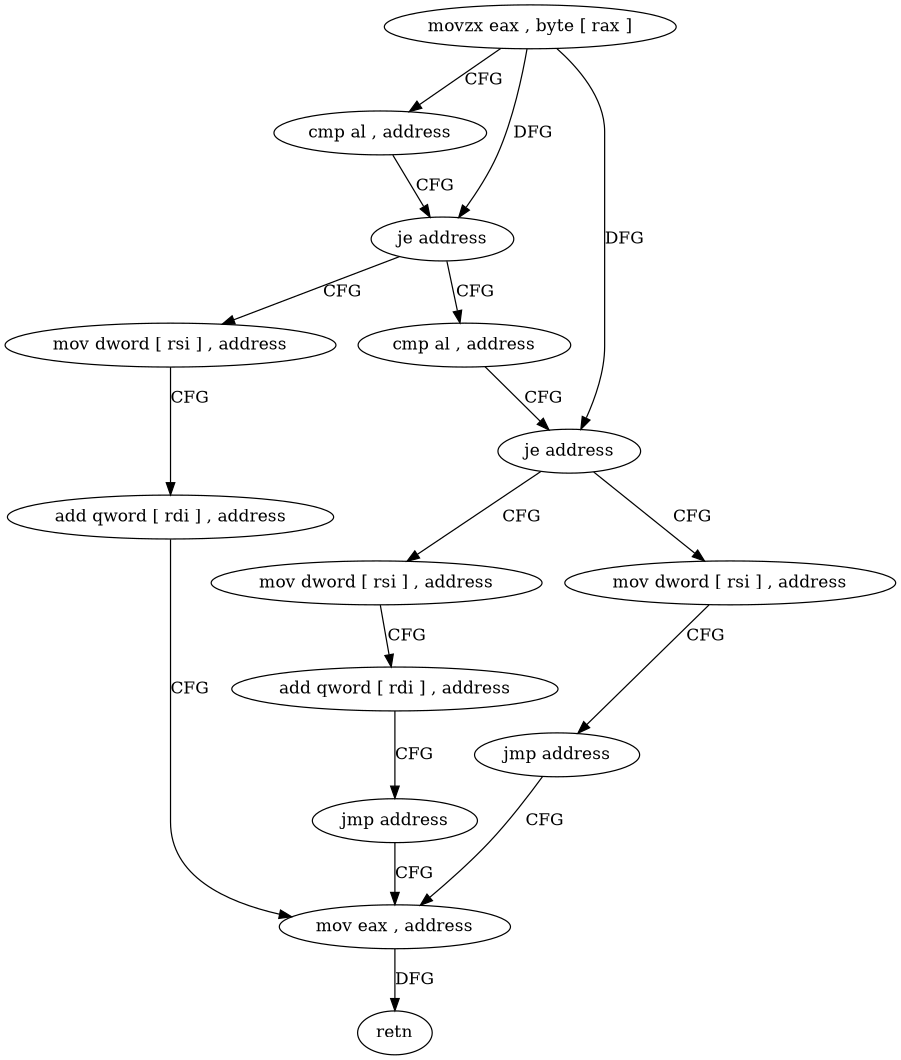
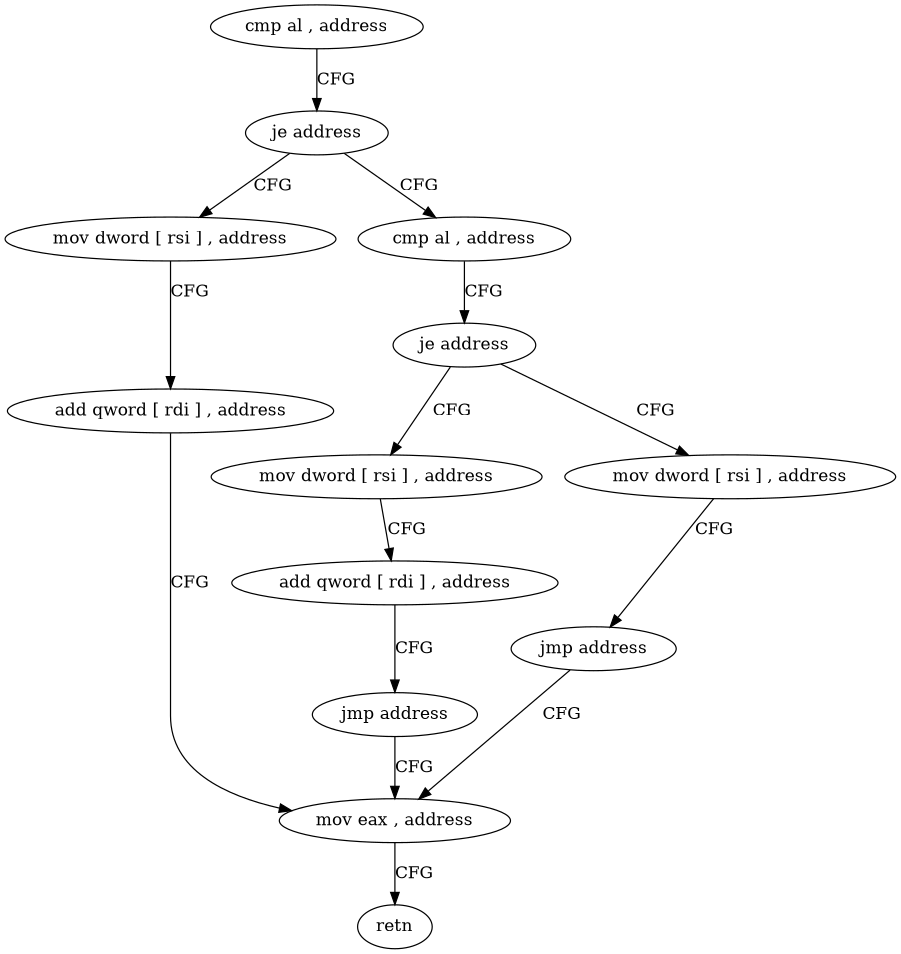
node "movzx eax , byte [ rax ]": removed
edge "mov eax , address" -> "retn": label "DFG" -> "CFG"
